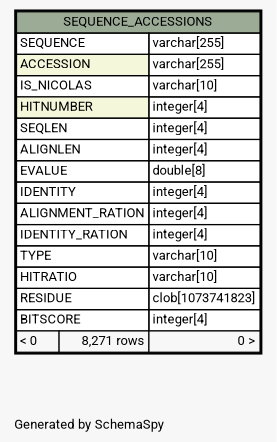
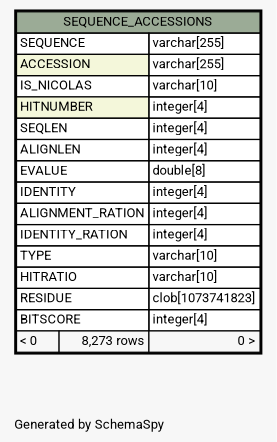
node "SEQUENCE_ACCESSIONS": text "8,271 rows" -> "8,273 rows"
